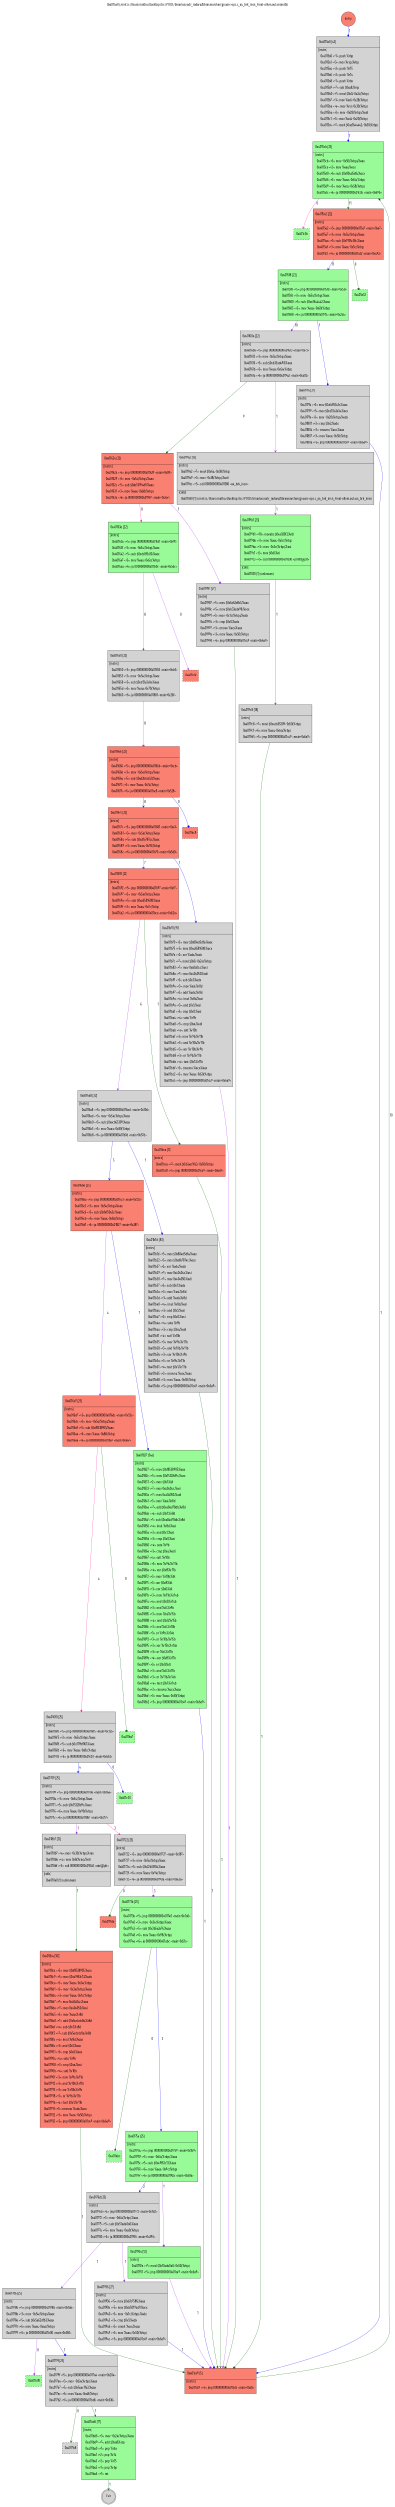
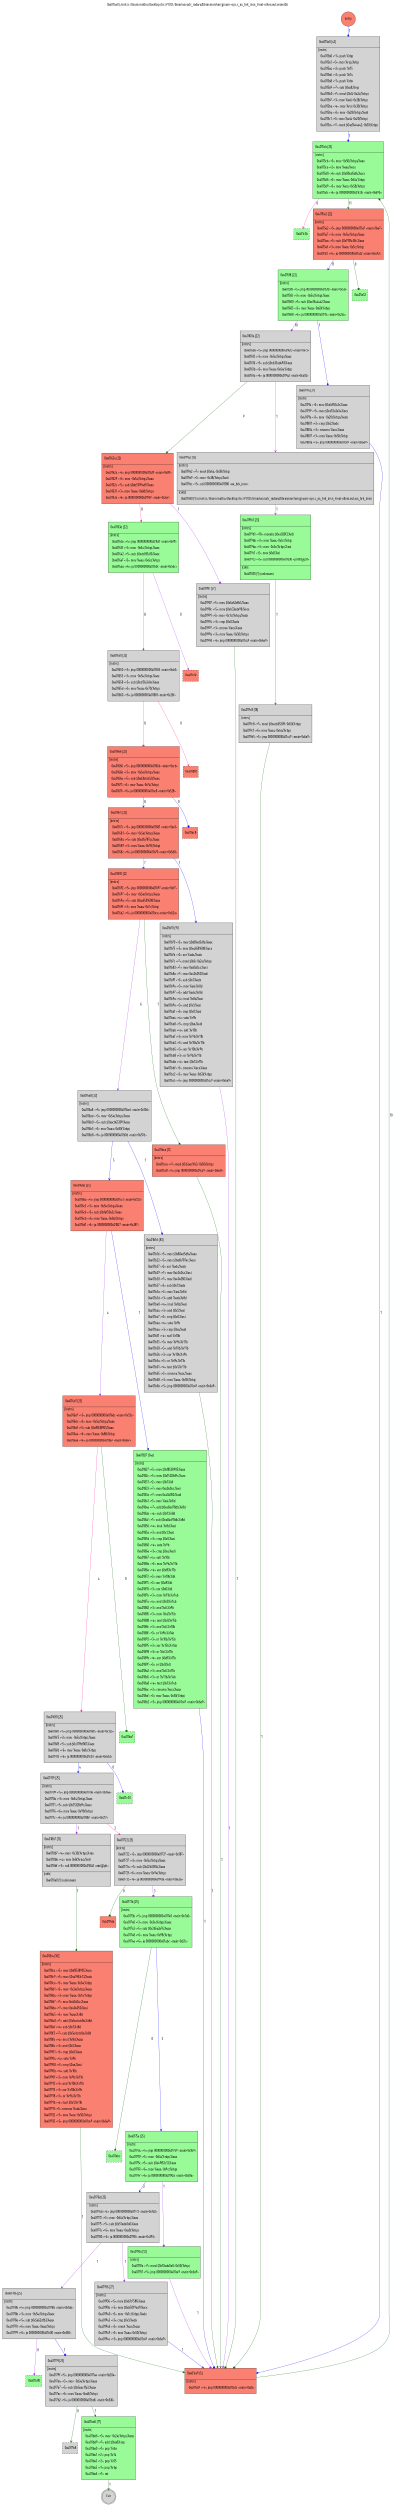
node "0x40180f": added
